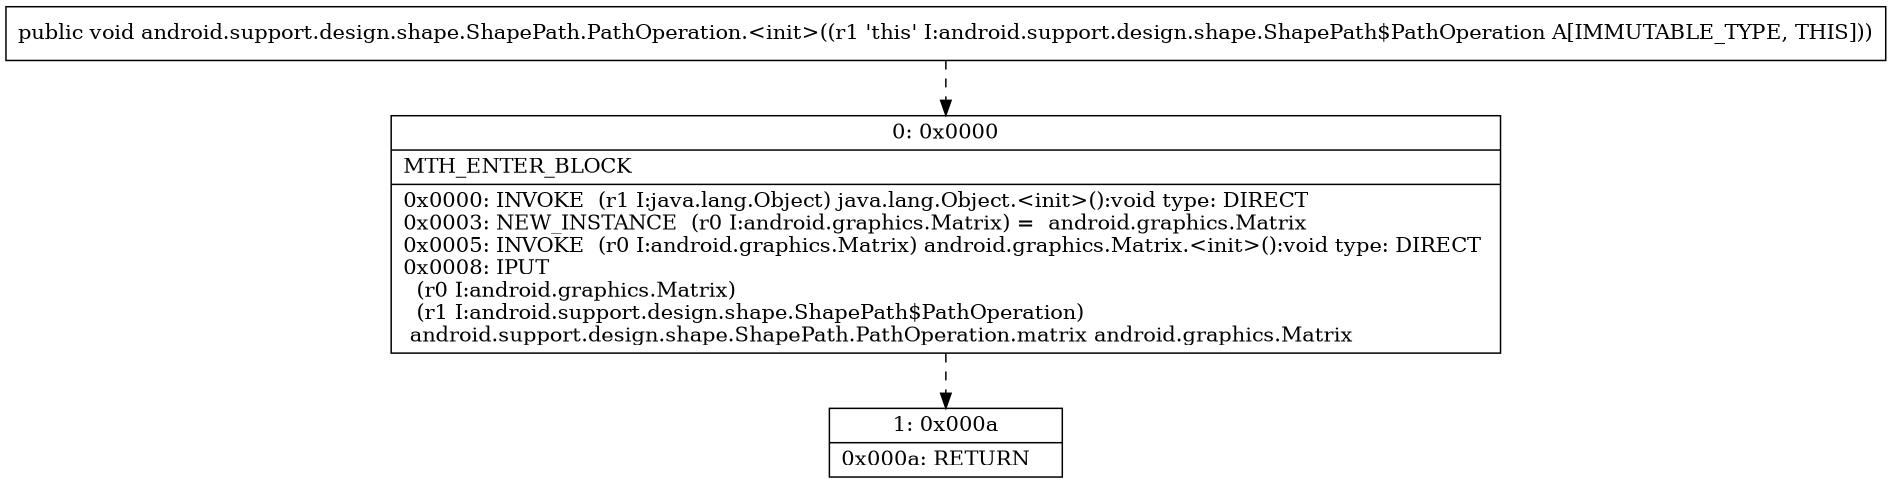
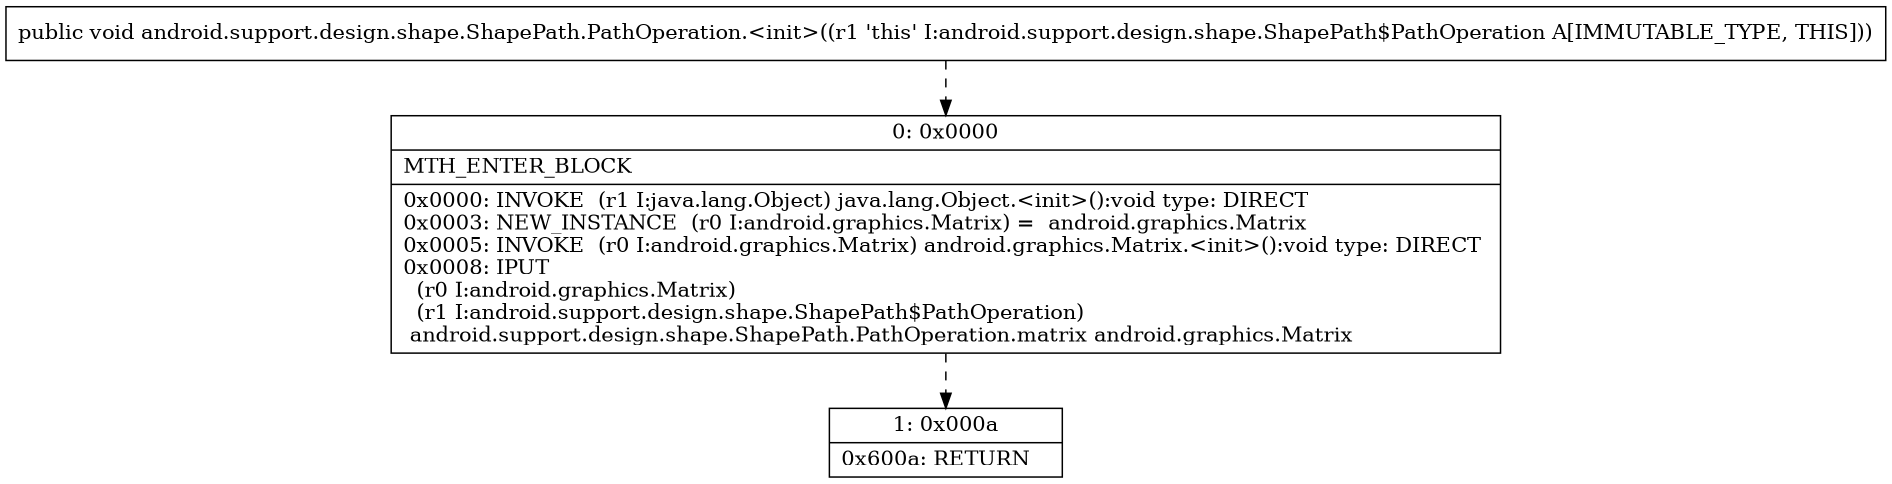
node "1: 0x000a": text "0x000a: RETURN" -> "0x600a: RETURN"
